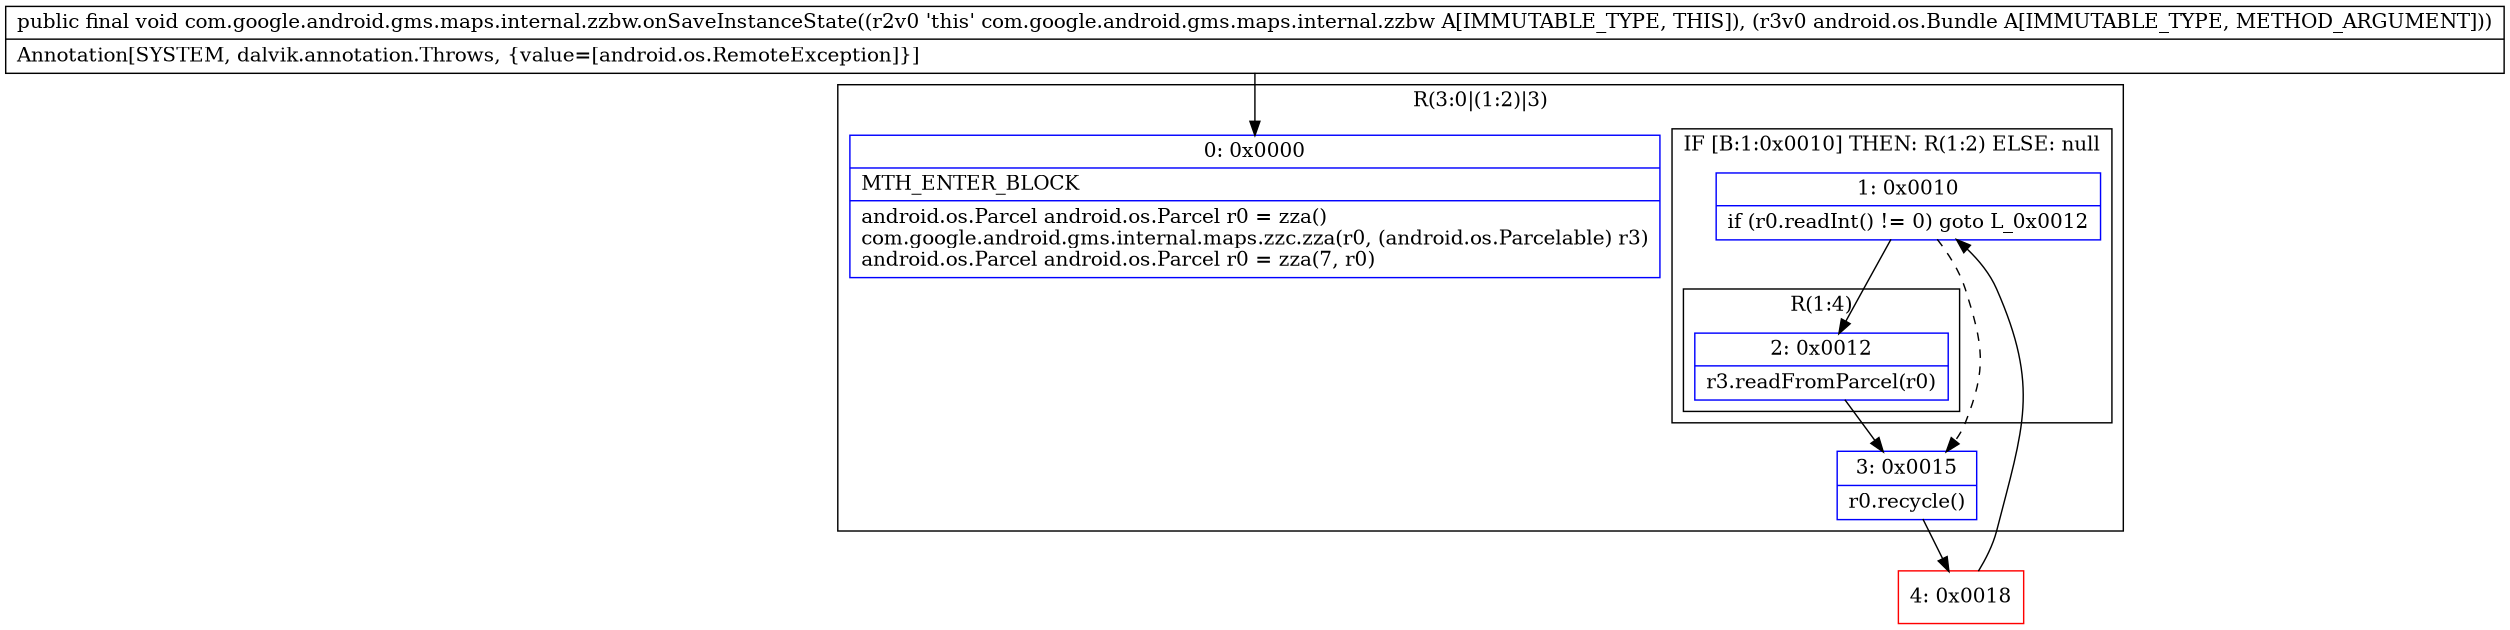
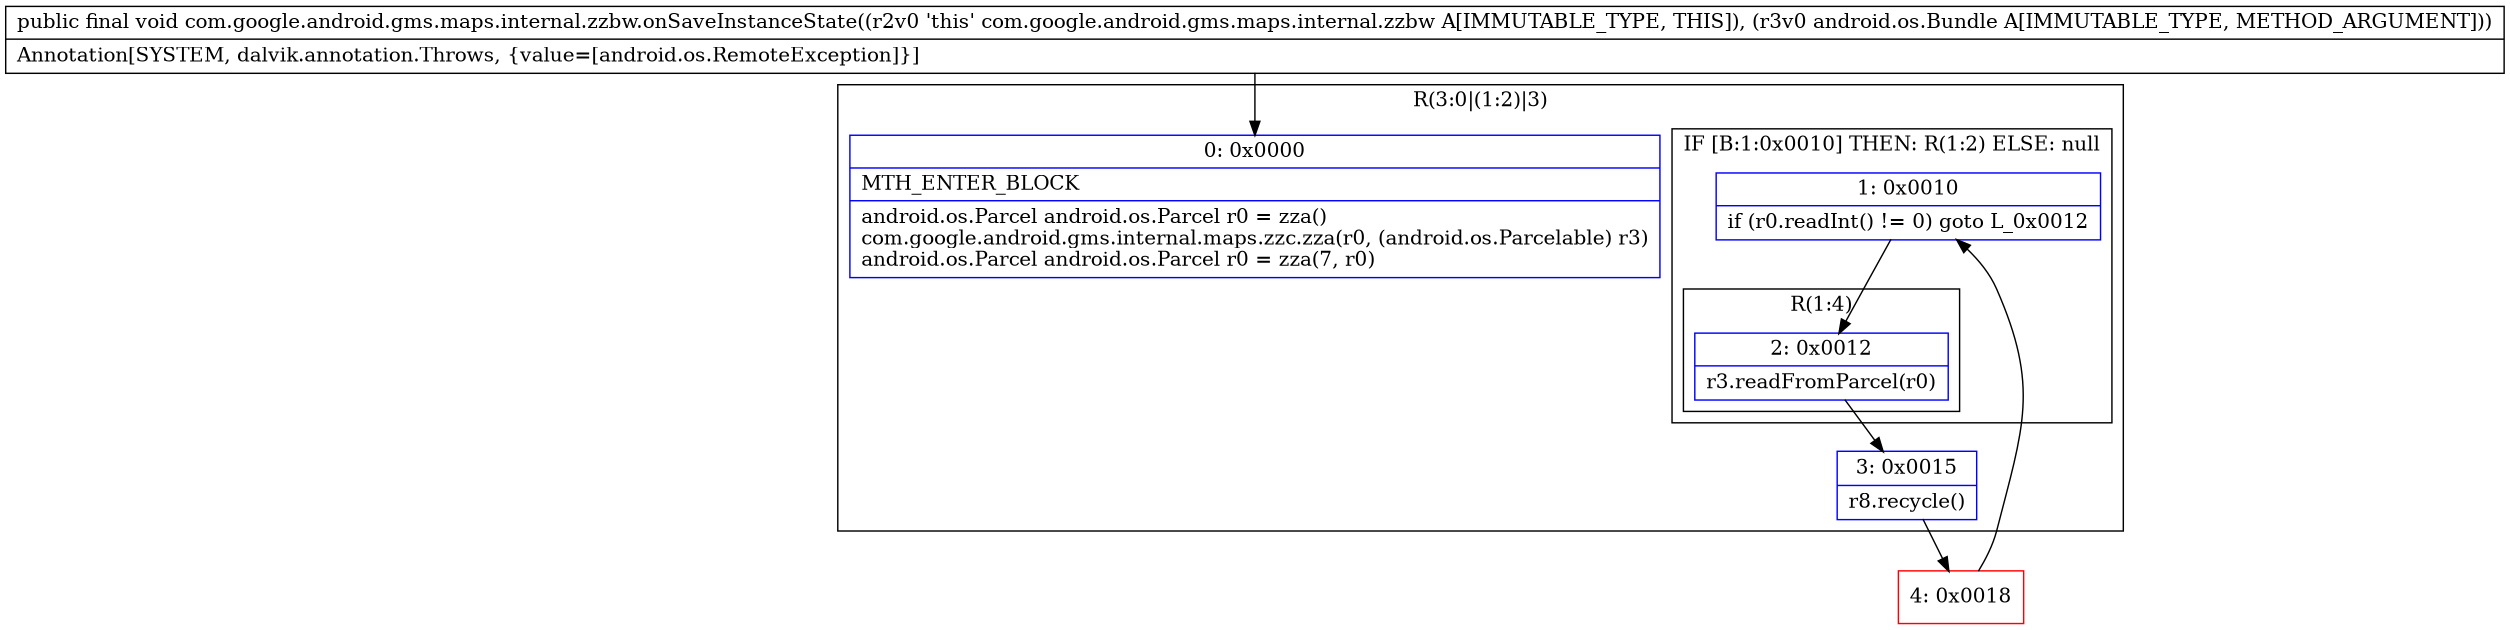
edge "1: 0x0010" -> "3: 0x0015": removed
node "3: 0x0015": text "r0.recycle()" -> "r8.recycle()"
